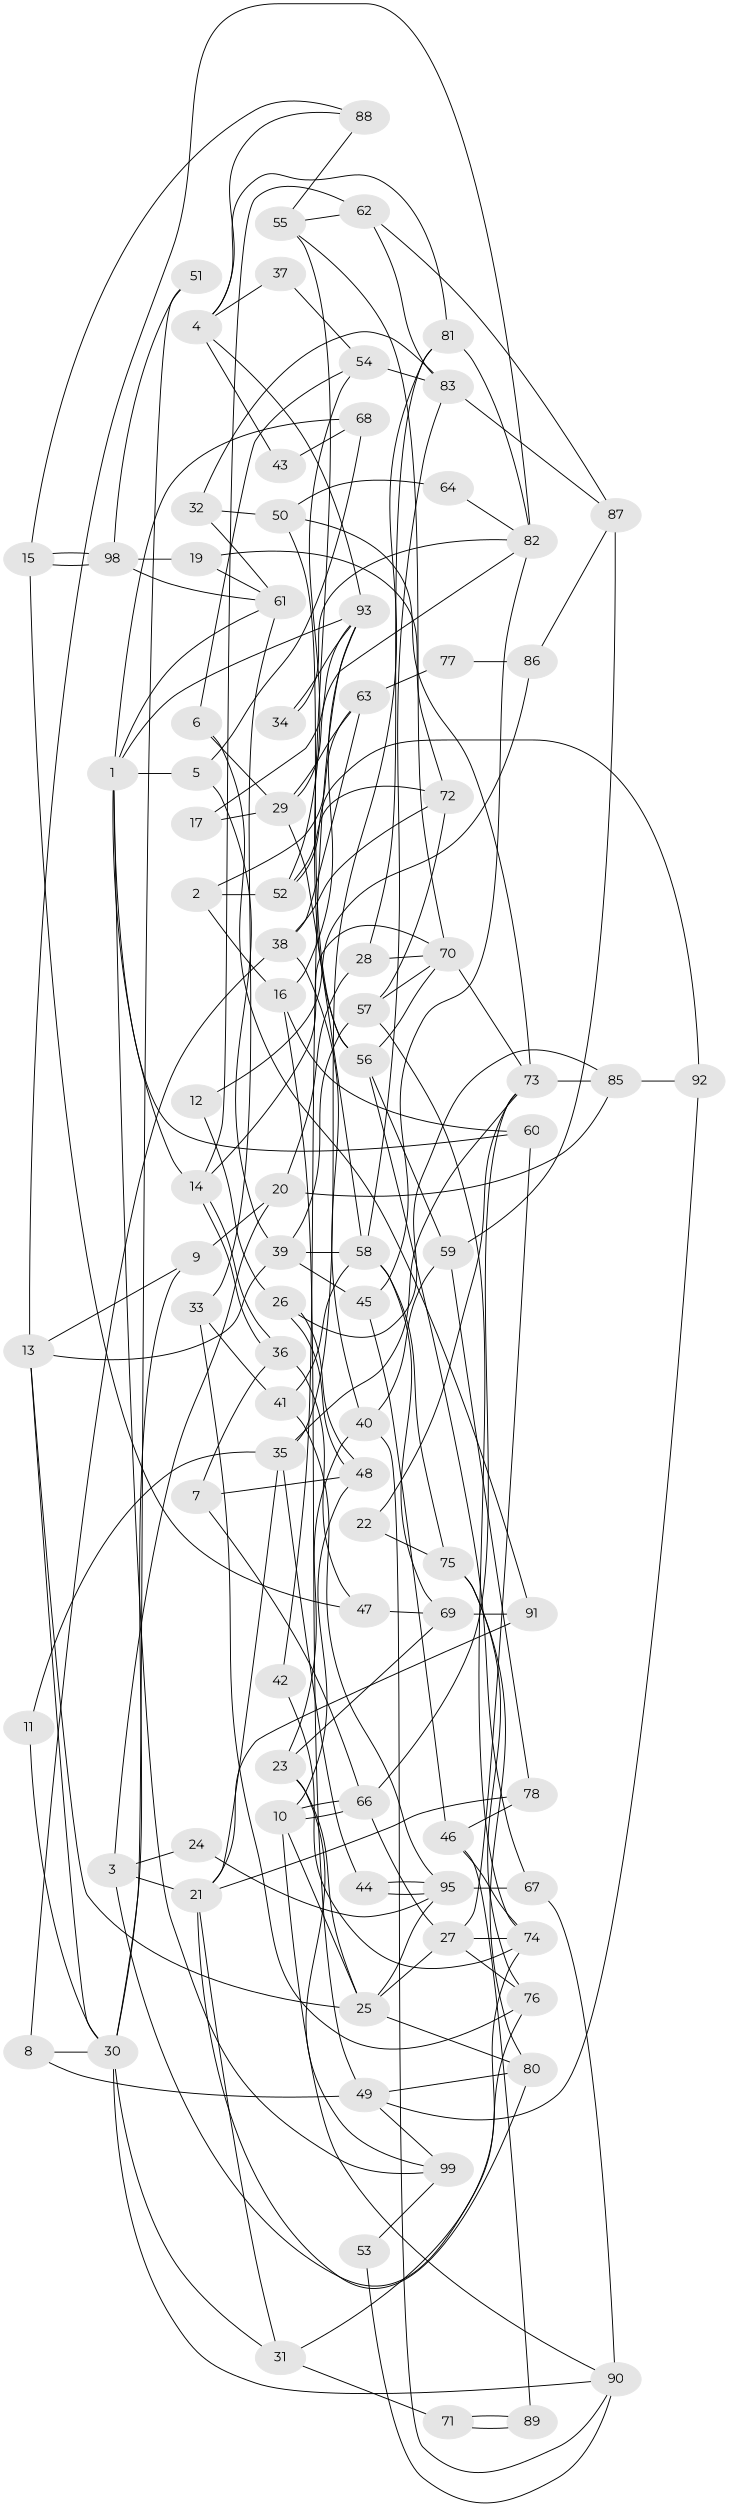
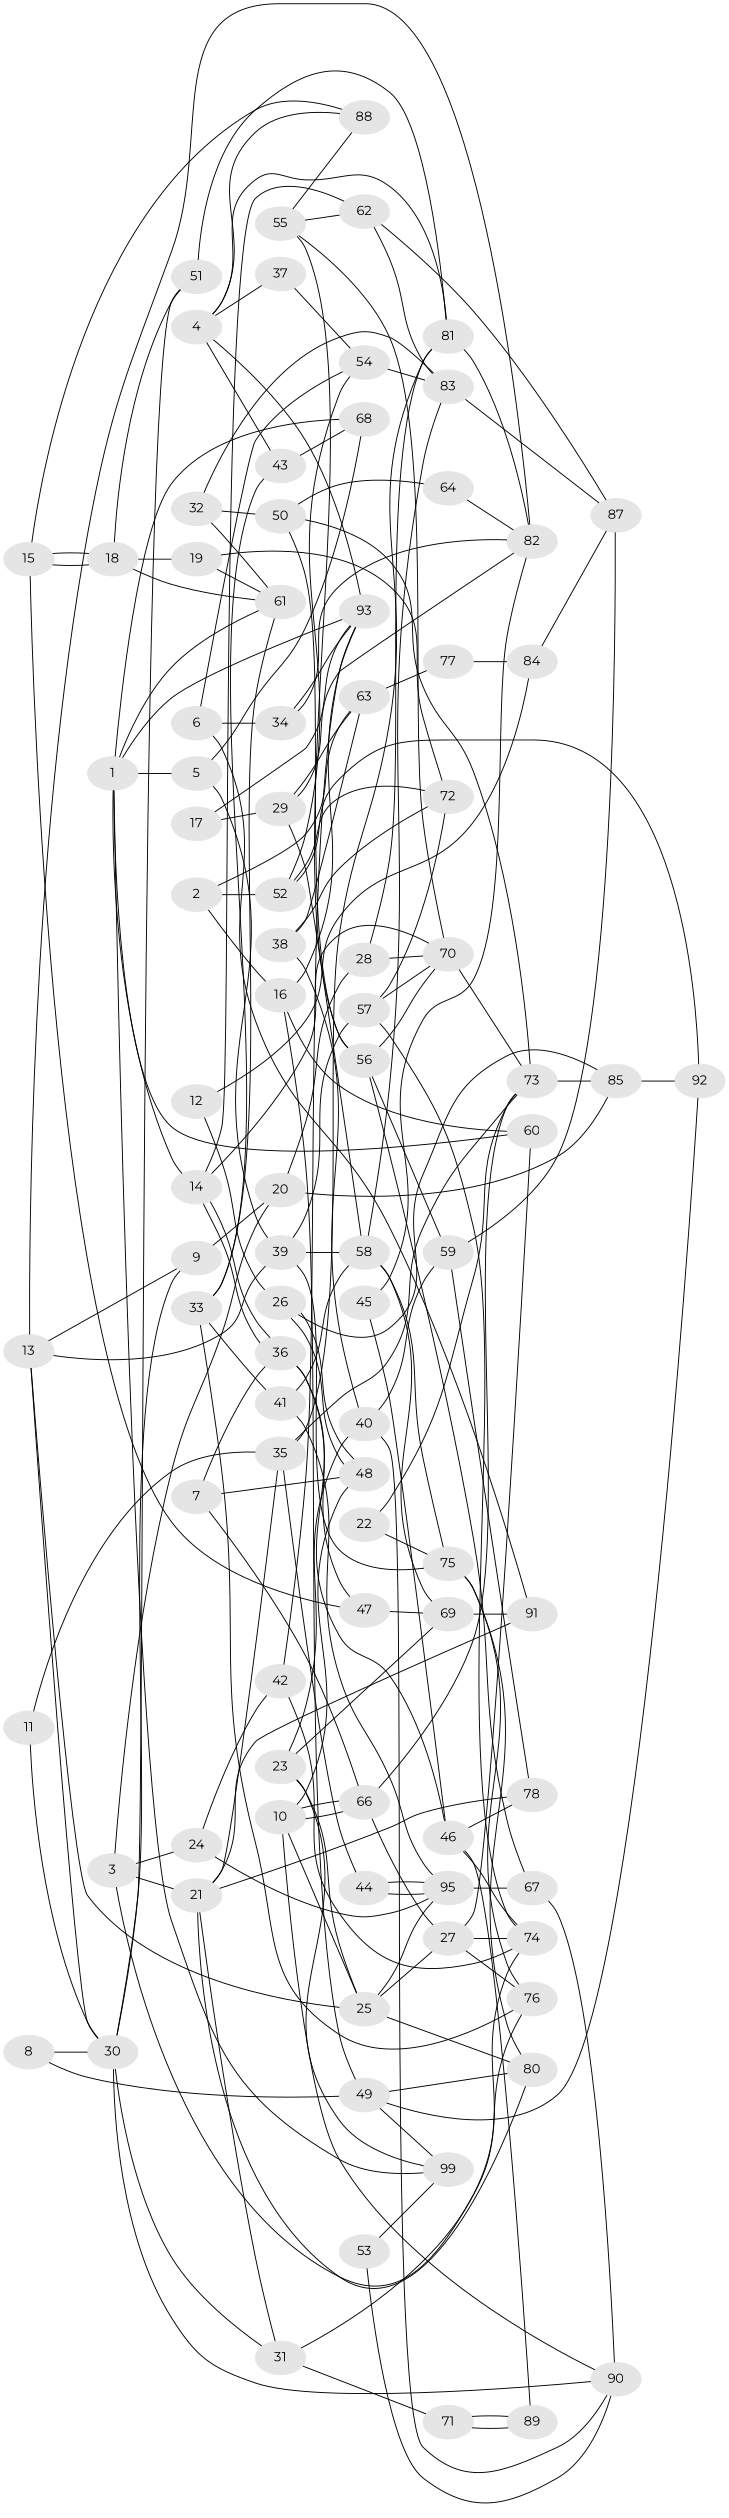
edge "51" -- "81": added
node "98": label "98" -> "18"
node "86": label "86" -> "84"
edge "6" -- "29": now "6" -- "34"
edge "43" -- "33": added
edge "39" -- "45": now "39" -- "75"
edge "38" -- "8": removed
edge "36" -- "46": added
edge "42" -- "24": added
